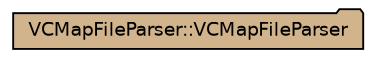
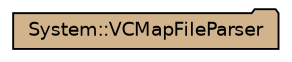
node "VCMapFileParser::VCMapFileParser": label "VCMapFileParser::VCMapFileParser" -> "System::VCMapFileParser"
